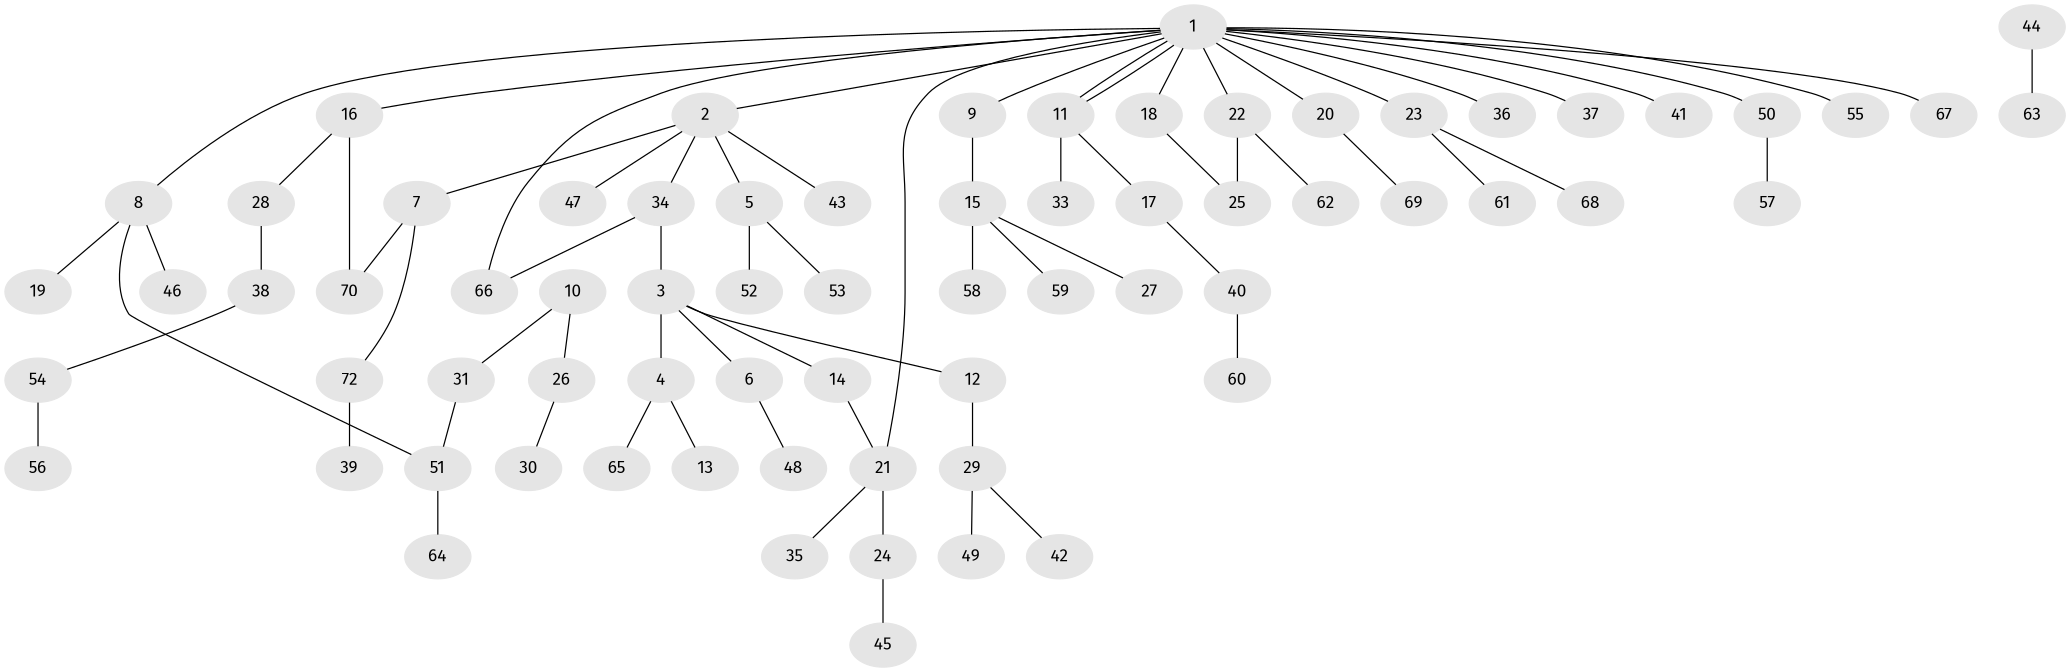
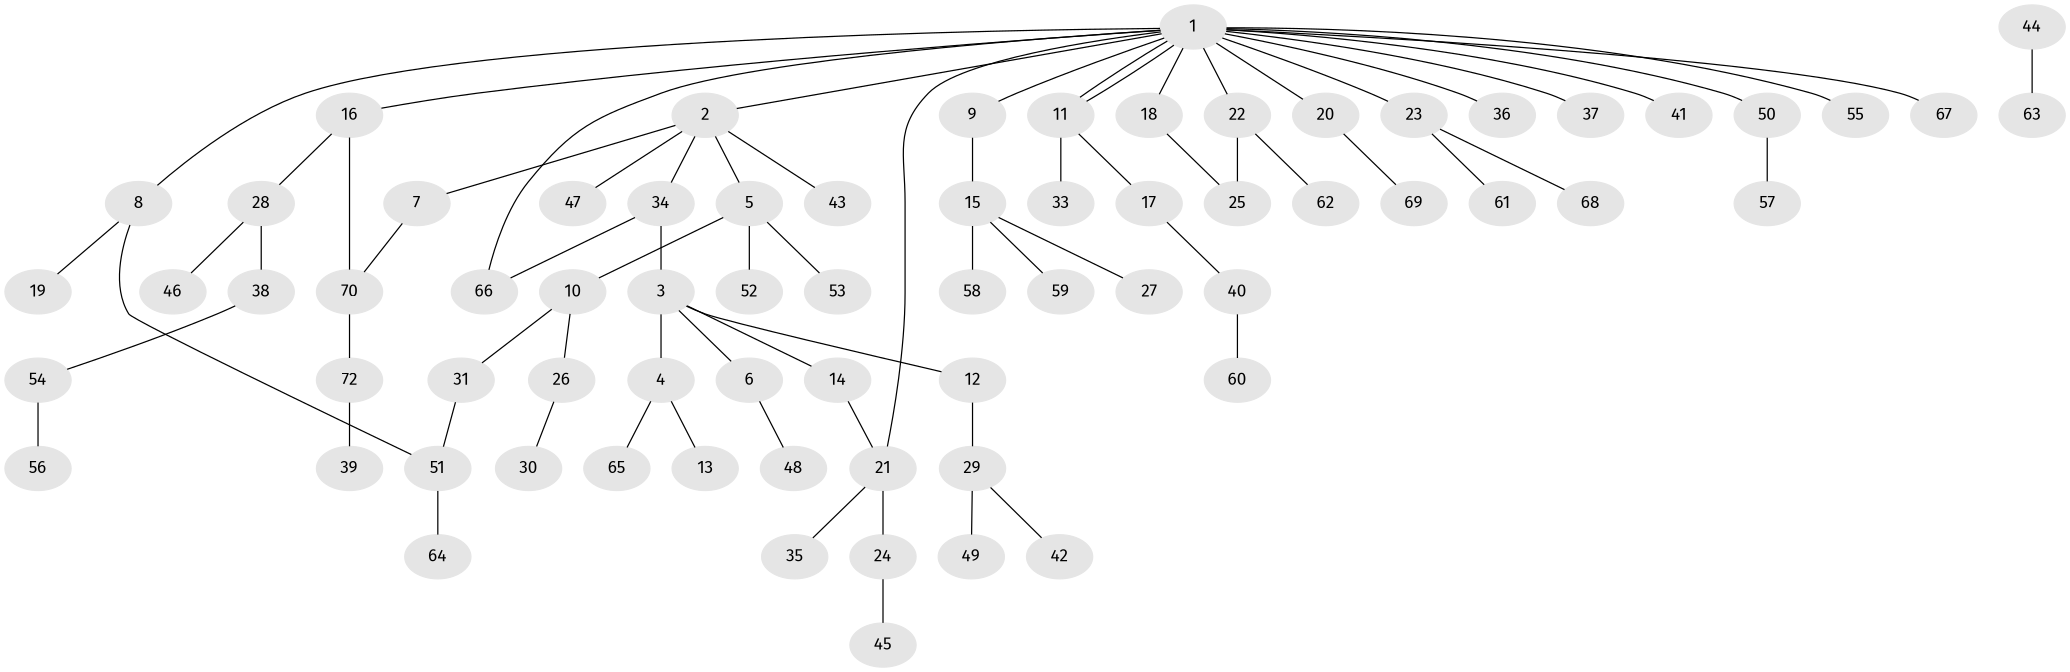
edge "5" -- "10": added
edge "8" -- "46": now "28" -- "46"
edge "7" -- "72": now "70" -- "72"
